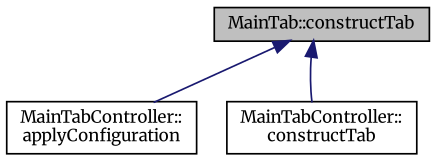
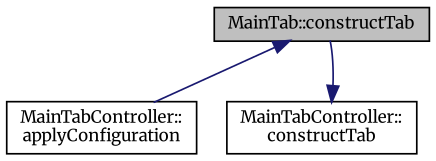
edge "MainTabController:: constructTab" -> "MainTab::constructTab": reversed
